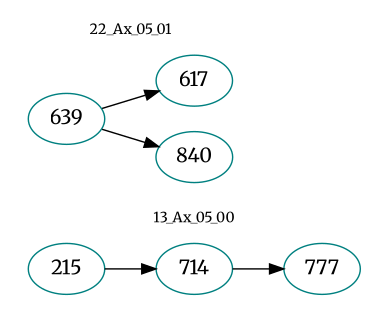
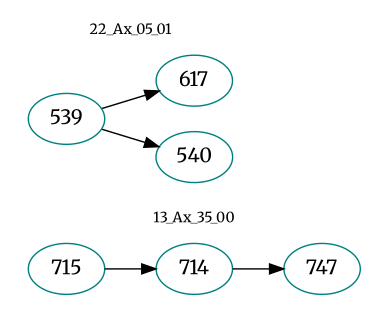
node "639": label "639" -> "539"
node "840": label "840" -> "540"
cluster "13_Ax_05_00": label "13_Ax_05_00" -> "13_Ax_35_00"
node "215": label "215" -> "715"
node "777": label "777" -> "747"
